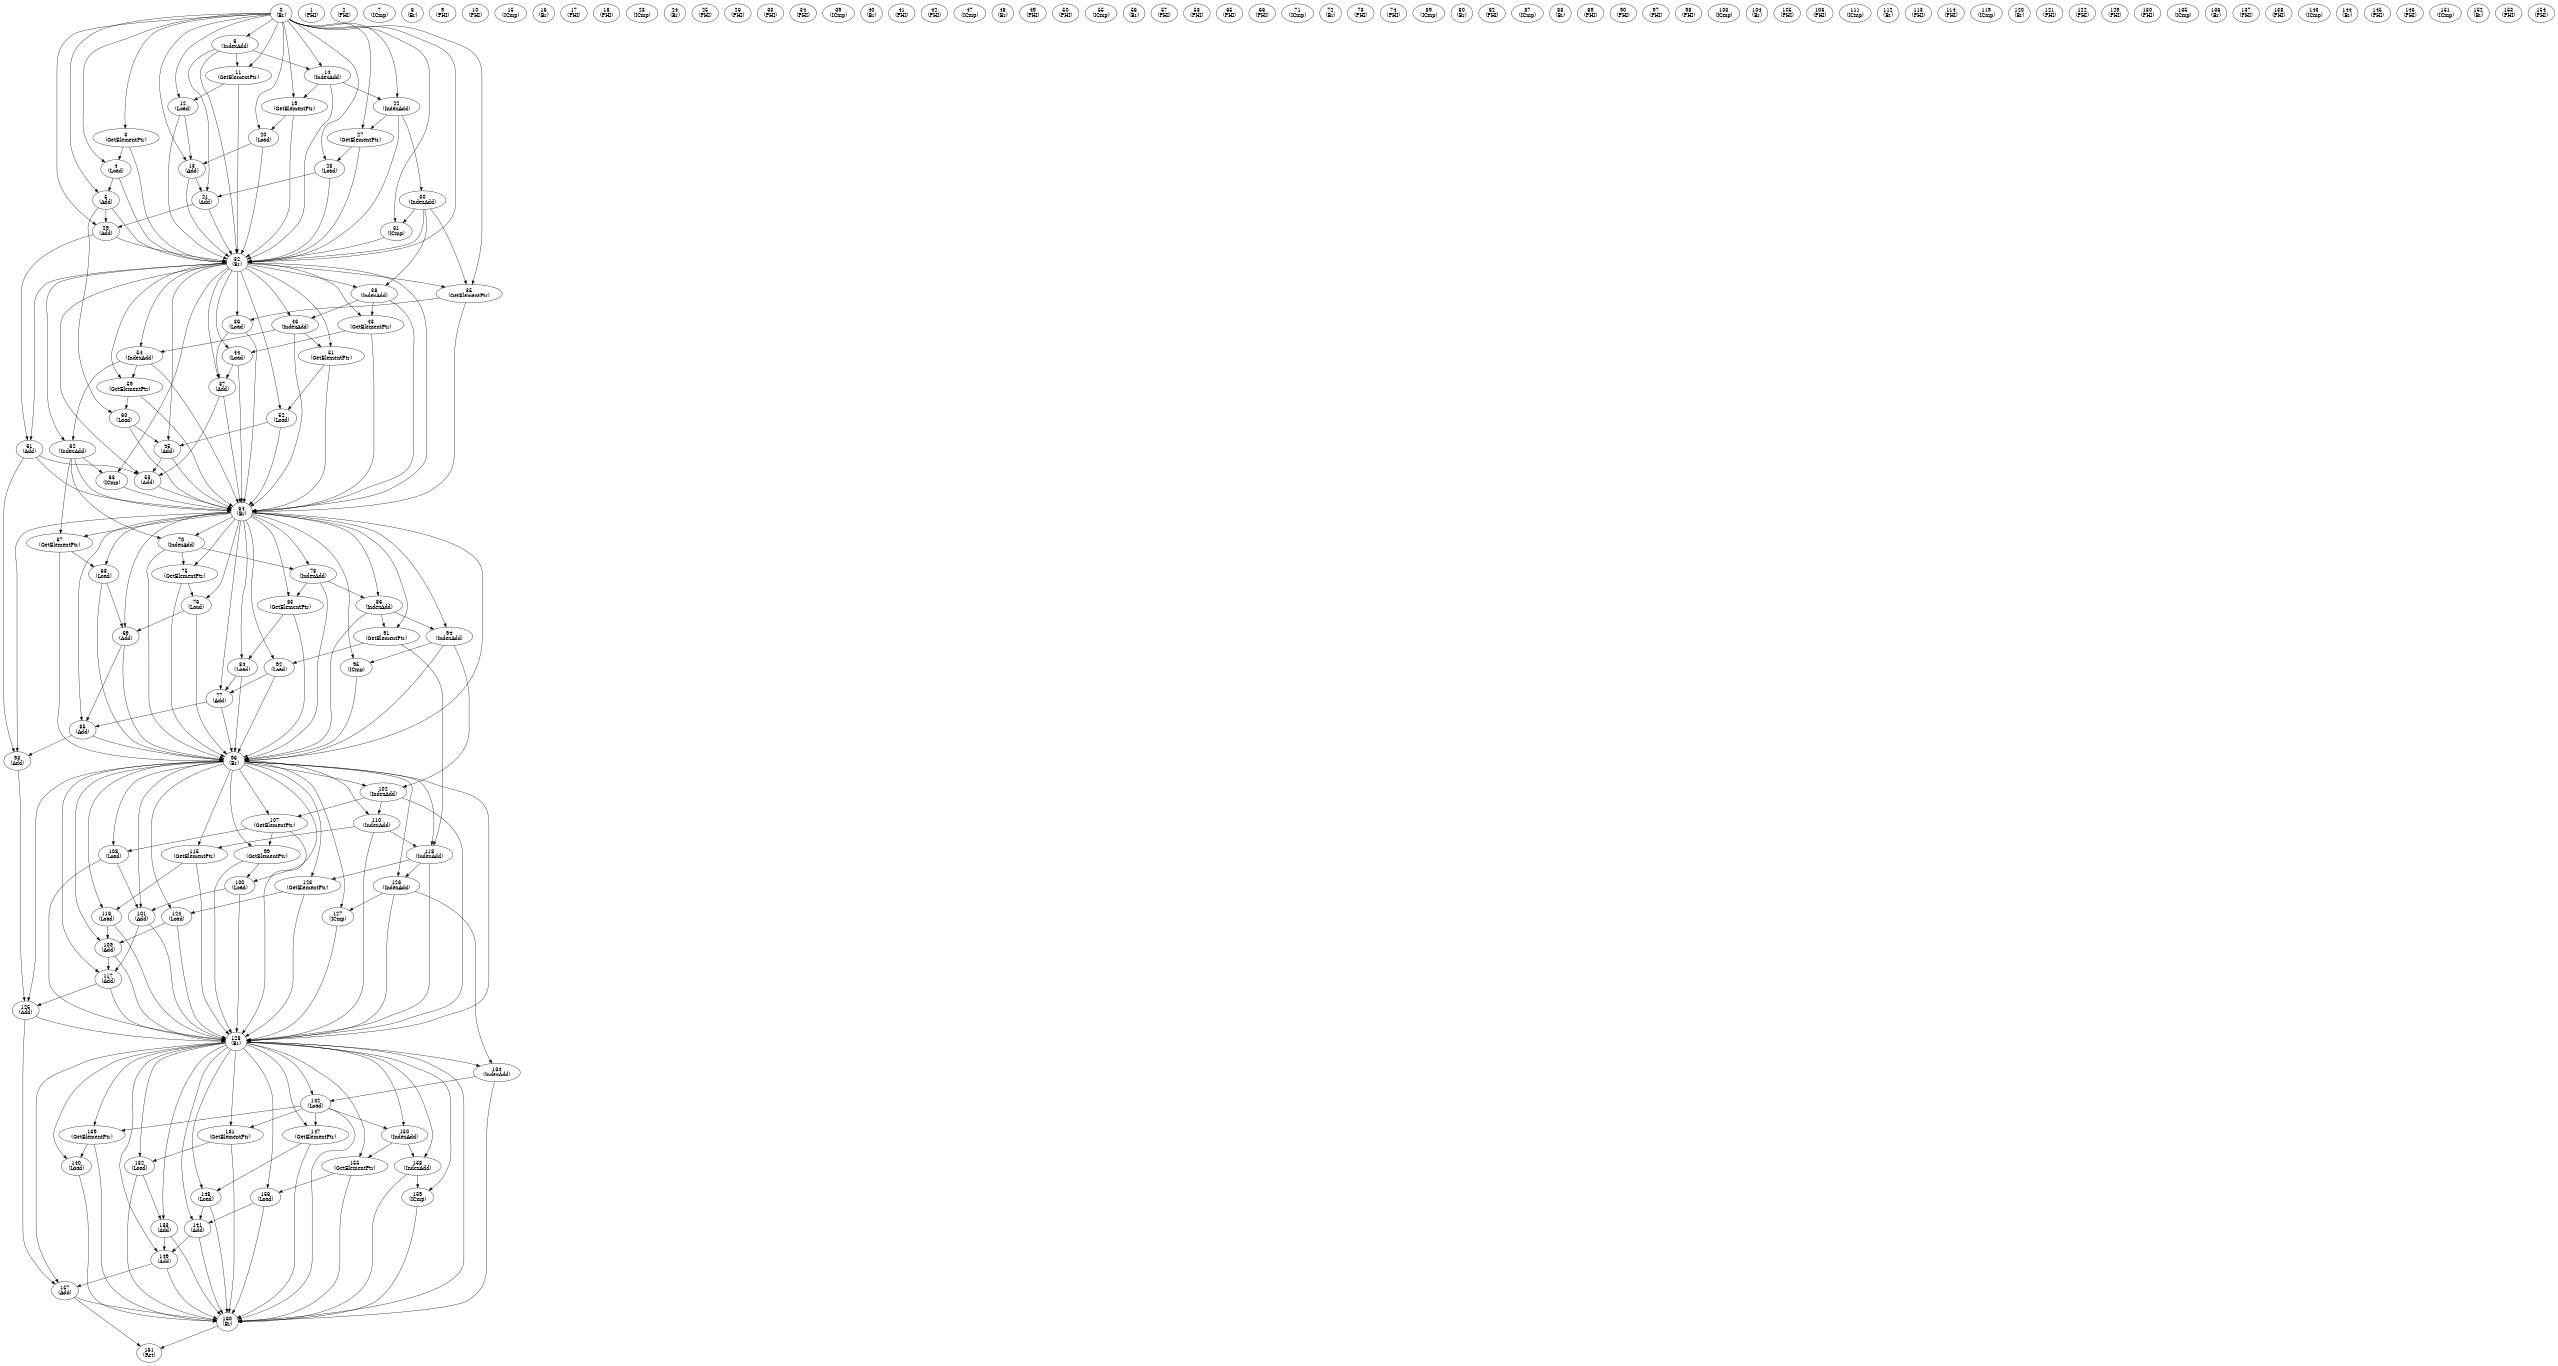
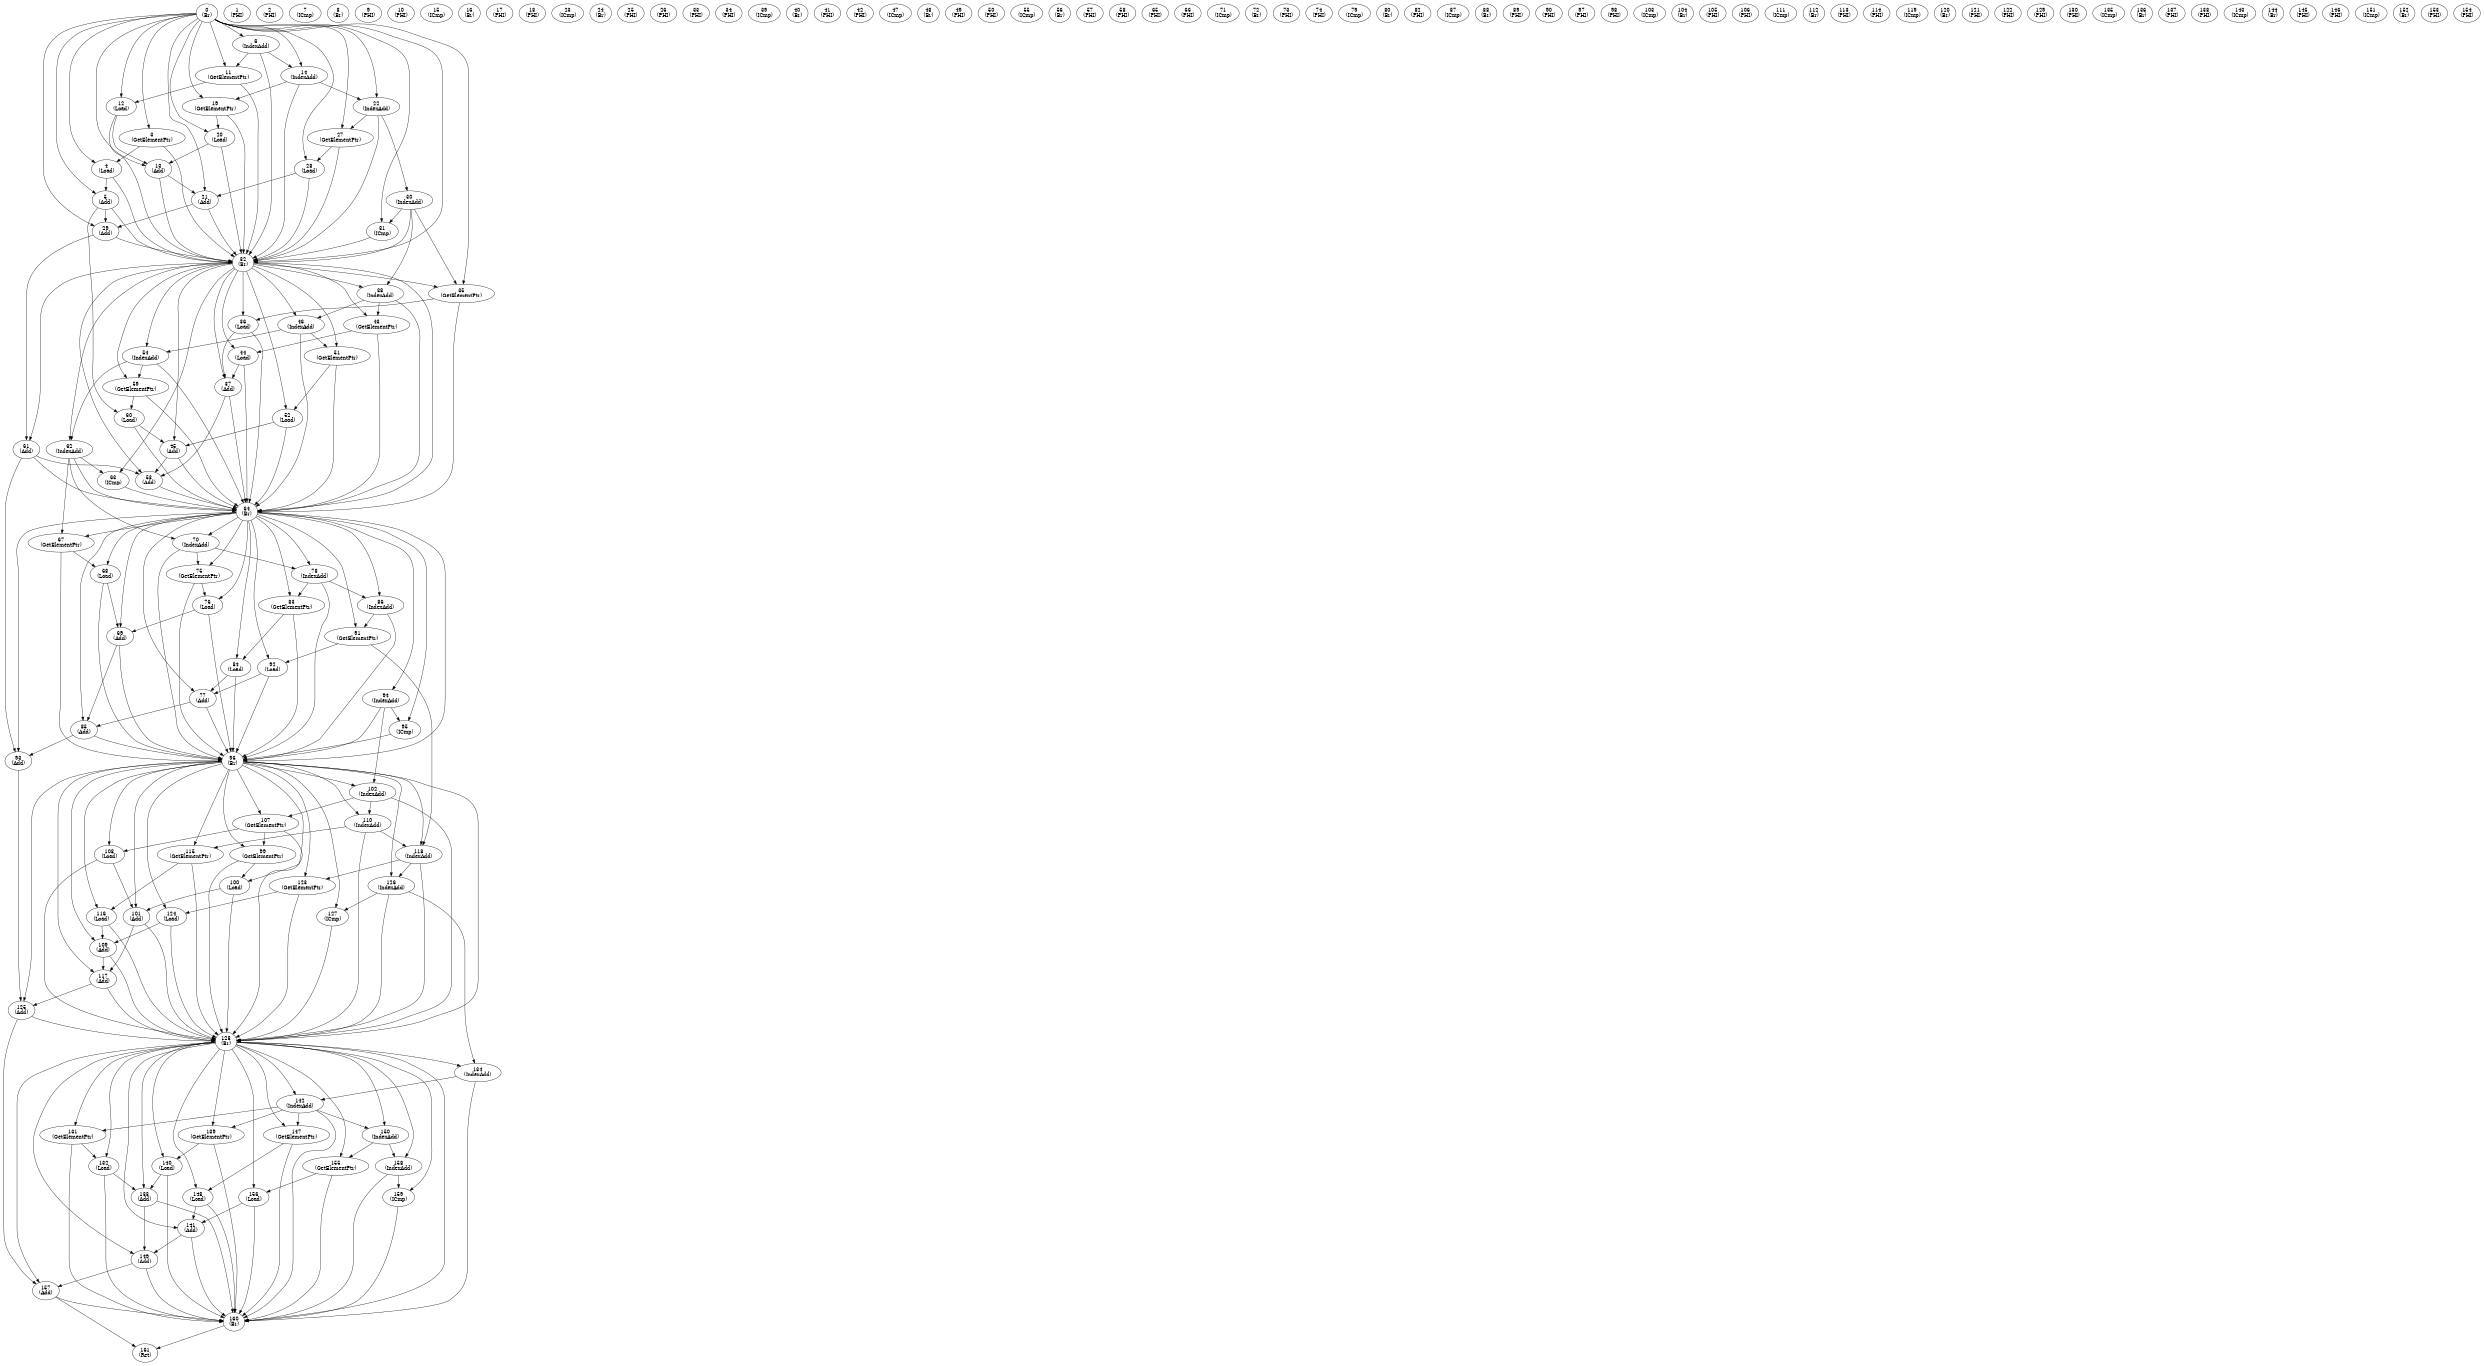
node "89 (ICmp)": label "89 (ICmp)" -> "79 (ICmp)"
edge "6 (IndexAdd)" -> "21 (Add)": now "0 (Br)" -> "21 (Add)"
edge "86 (IndexAdd)" -> "94 (IndexAdd)": removed
node "142 (Load)": label "142 (Load)" -> "142 (IndexAdd)"
edge "140 (Load)" -> "133 (Add)": added
